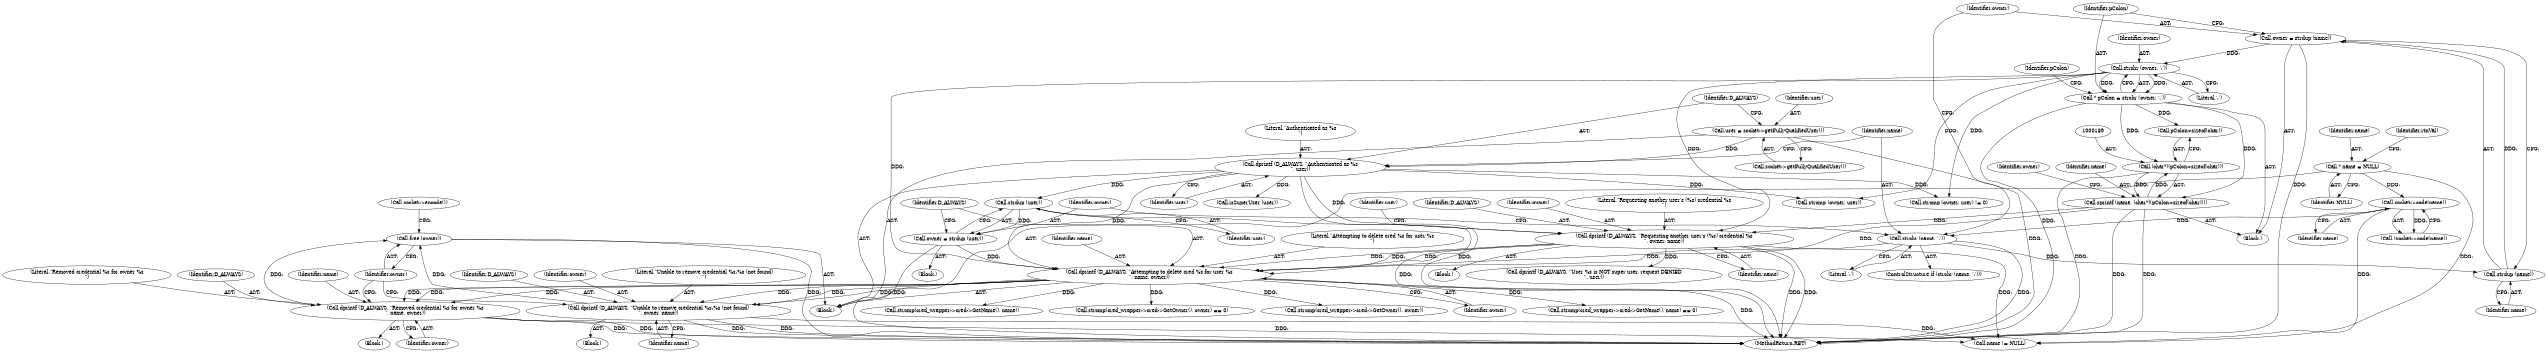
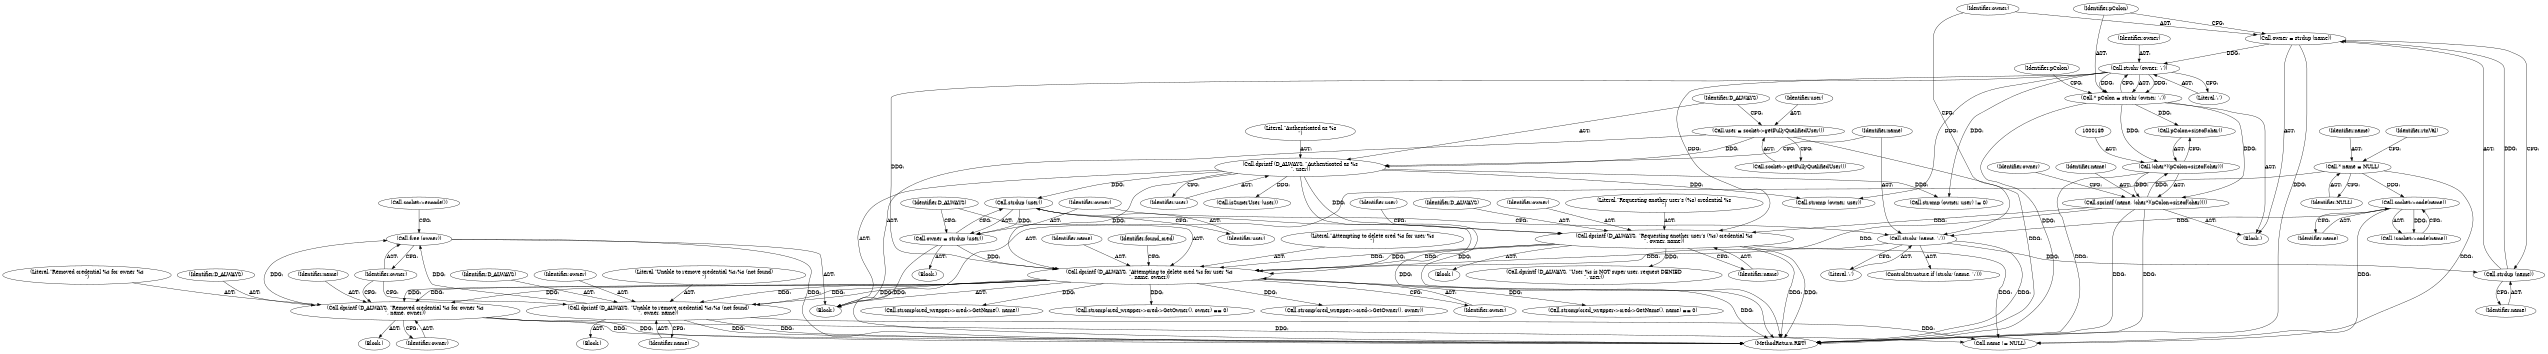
node "(Identifier,found_cred)": added
